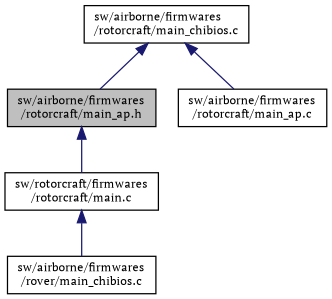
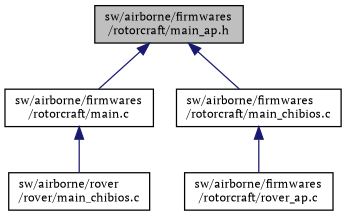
edge "sw/airborne/firmwares /rotorcraft/main_ap.h" -> "sw/airborne/firmwares /rotorcraft/main_chibios.c": reversed
node "sw/airborne/firmwares /rotorcraft/main_ap.c": label "sw/airborne/firmwares /rotorcraft/main_ap.c" -> "sw/airborne/firmwares /rotorcraft/rover_ap.c"
node "sw/rotorcraft/firmwares /rotorcraft/main.c": label "sw/rotorcraft/firmwares /rotorcraft/main.c" -> "sw/airborne/firmwares /rotorcraft/main.c"
node "sw/airborne/firmwares /rover/main_chibios.c": label "sw/airborne/firmwares /rover/main_chibios.c" -> "sw/airborne/rover /rover/main_chibios.c"
